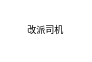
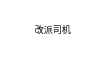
node "改派司机": moved (45, 30) -> (53, 30)
